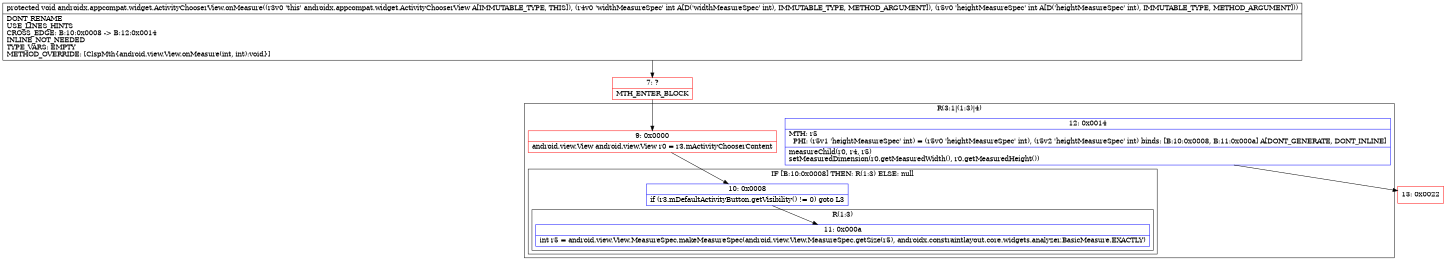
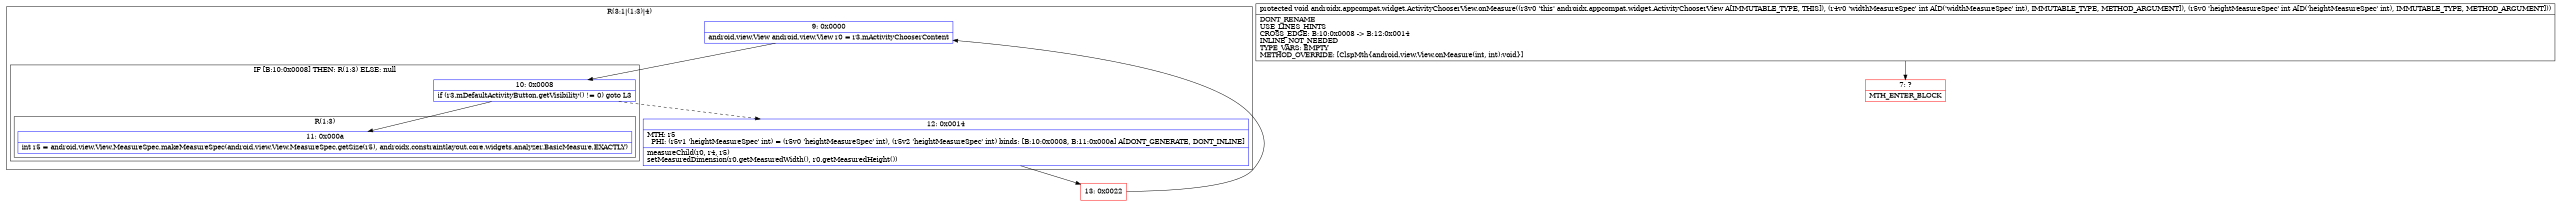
edge "10: 0x0008" -> "12: 0x0014": added
edge "7: ?" -> "9: 0x0000": now "13: 0x0022" -> "9: 0x0000"
node "9: 0x0000": color red -> blue
